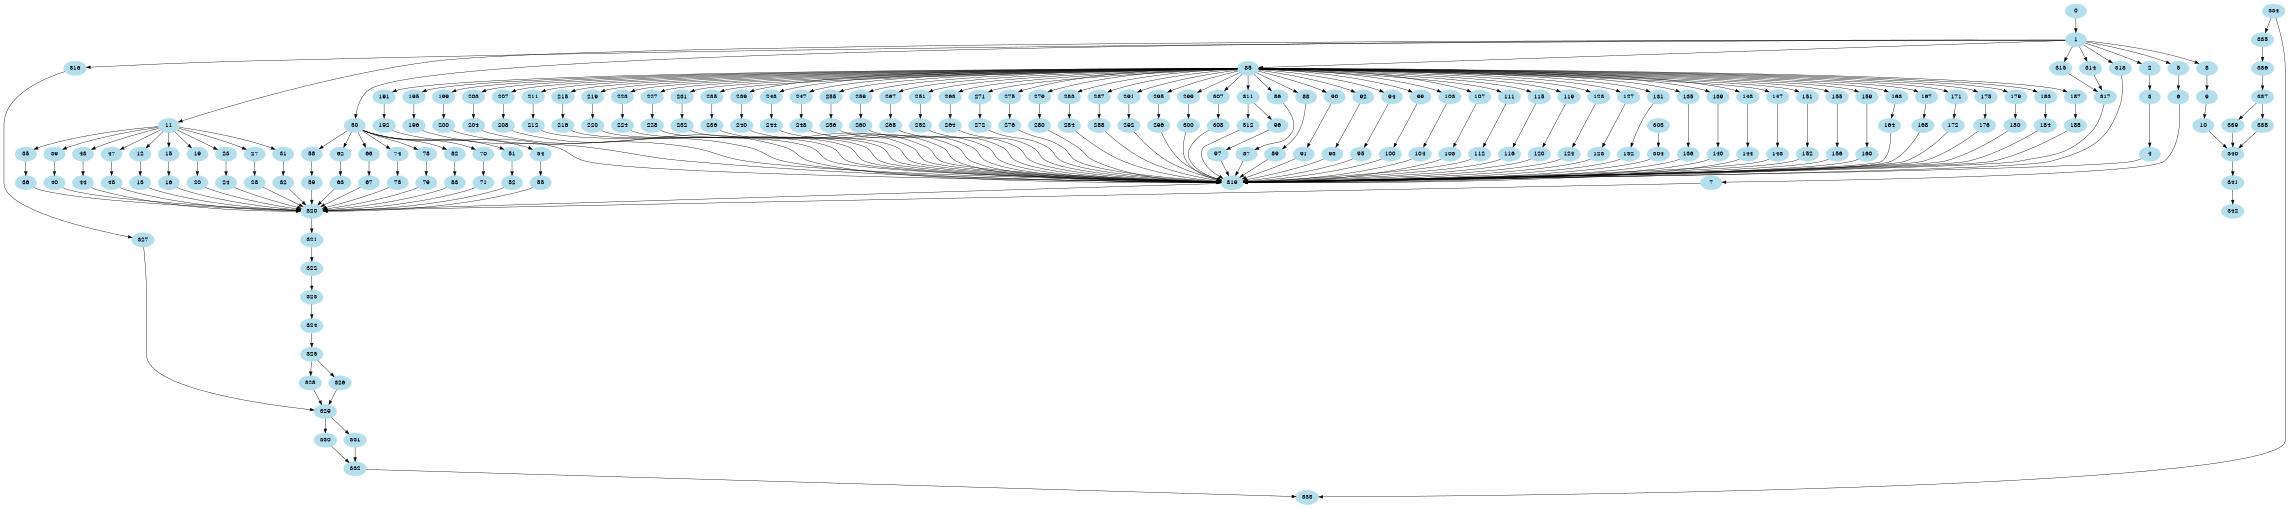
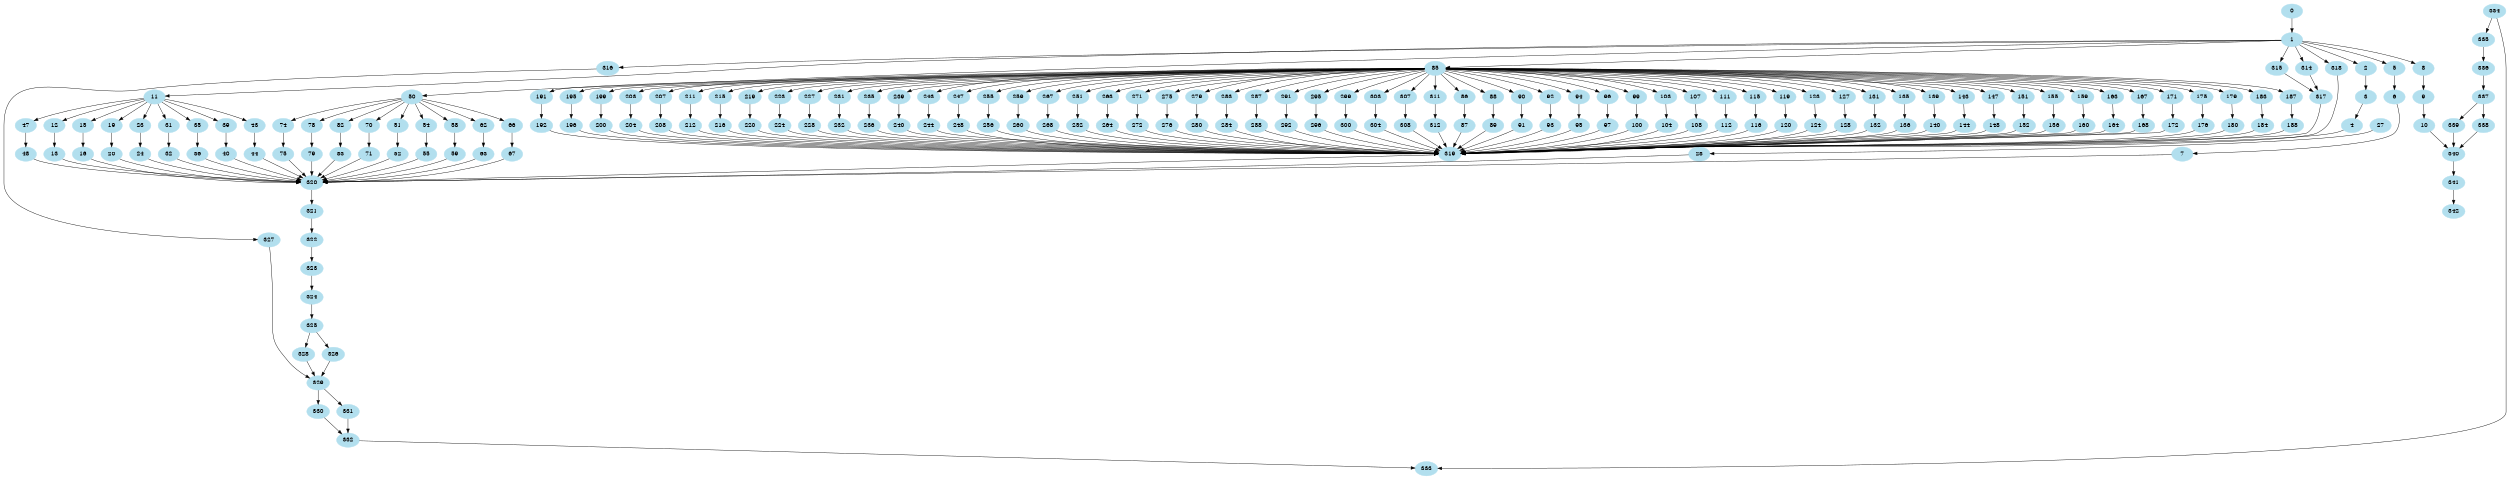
edge "85" -> "303": added
edge "311" -> "96": now "85" -> "96"
edge "11" -> "27": removed
